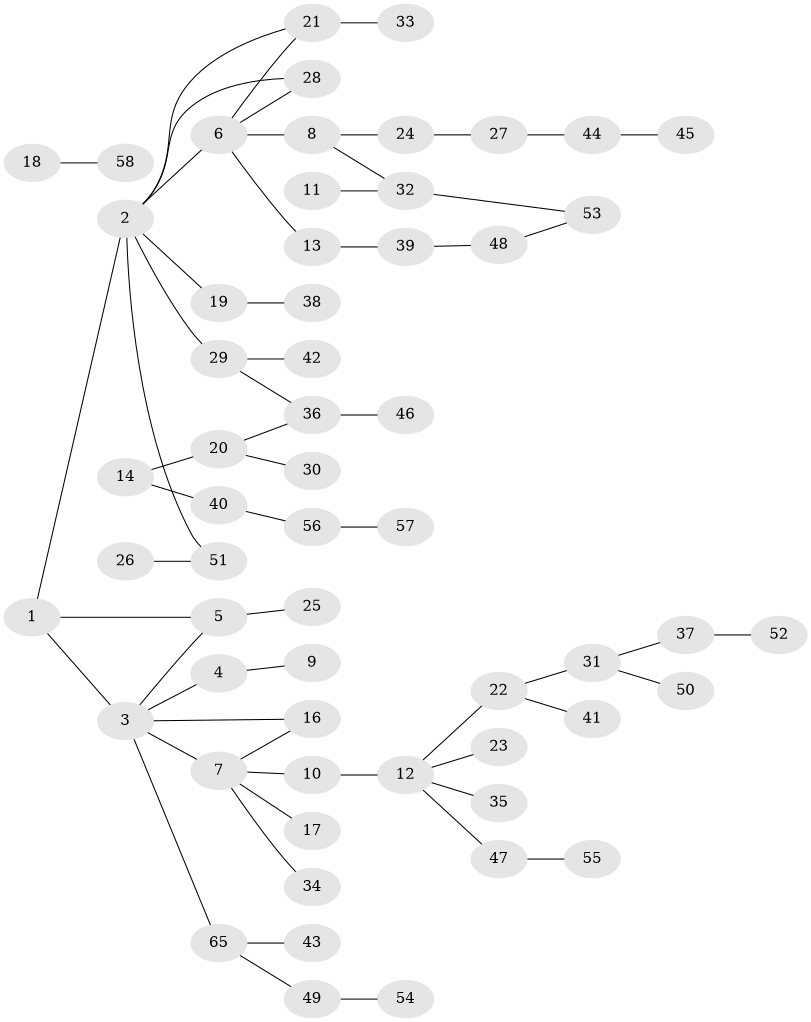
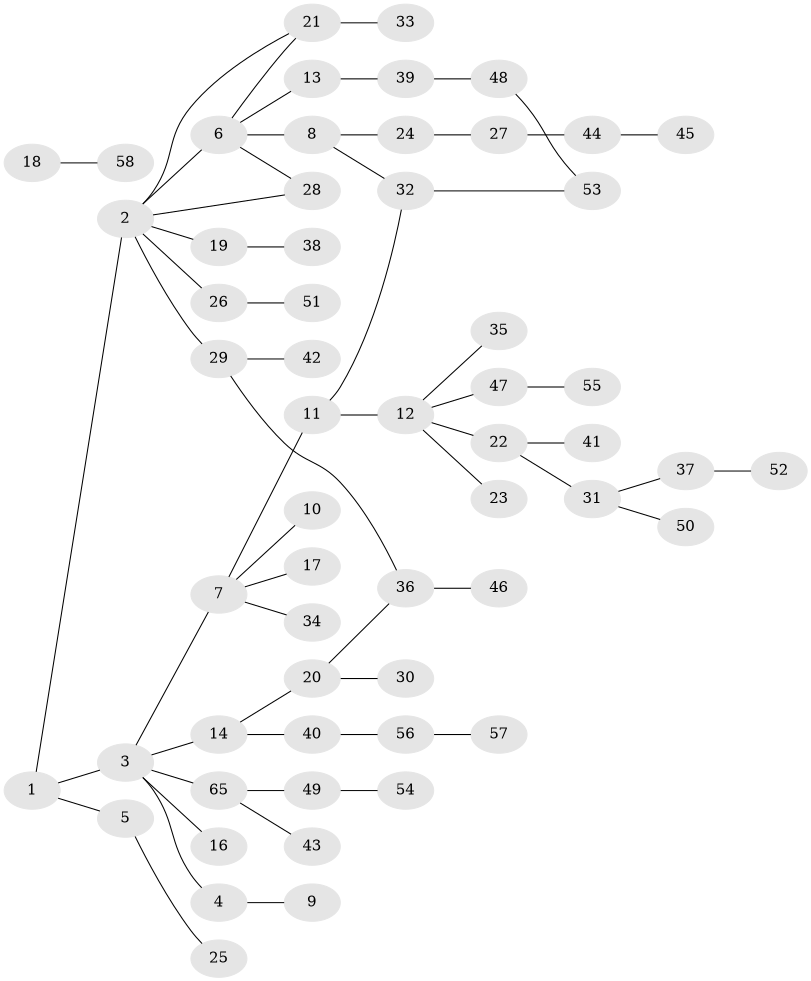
edge "2" -- "51": now "2" -- "26"
edge "5" -- "3": now "14" -- "3"
edge "16" -- "7": now "11" -- "7"
edge "10" -- "12": now "11" -- "12"
